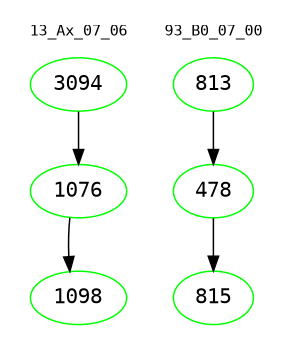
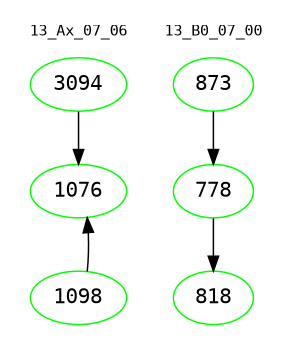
cluster "93_B0_07_00": label "93_B0_07_00" -> "13_B0_07_00"
node "813": label "813" -> "873"
node "478": label "478" -> "778"
edge "1076" -> "1098": reversed
node "815": label "815" -> "818"
